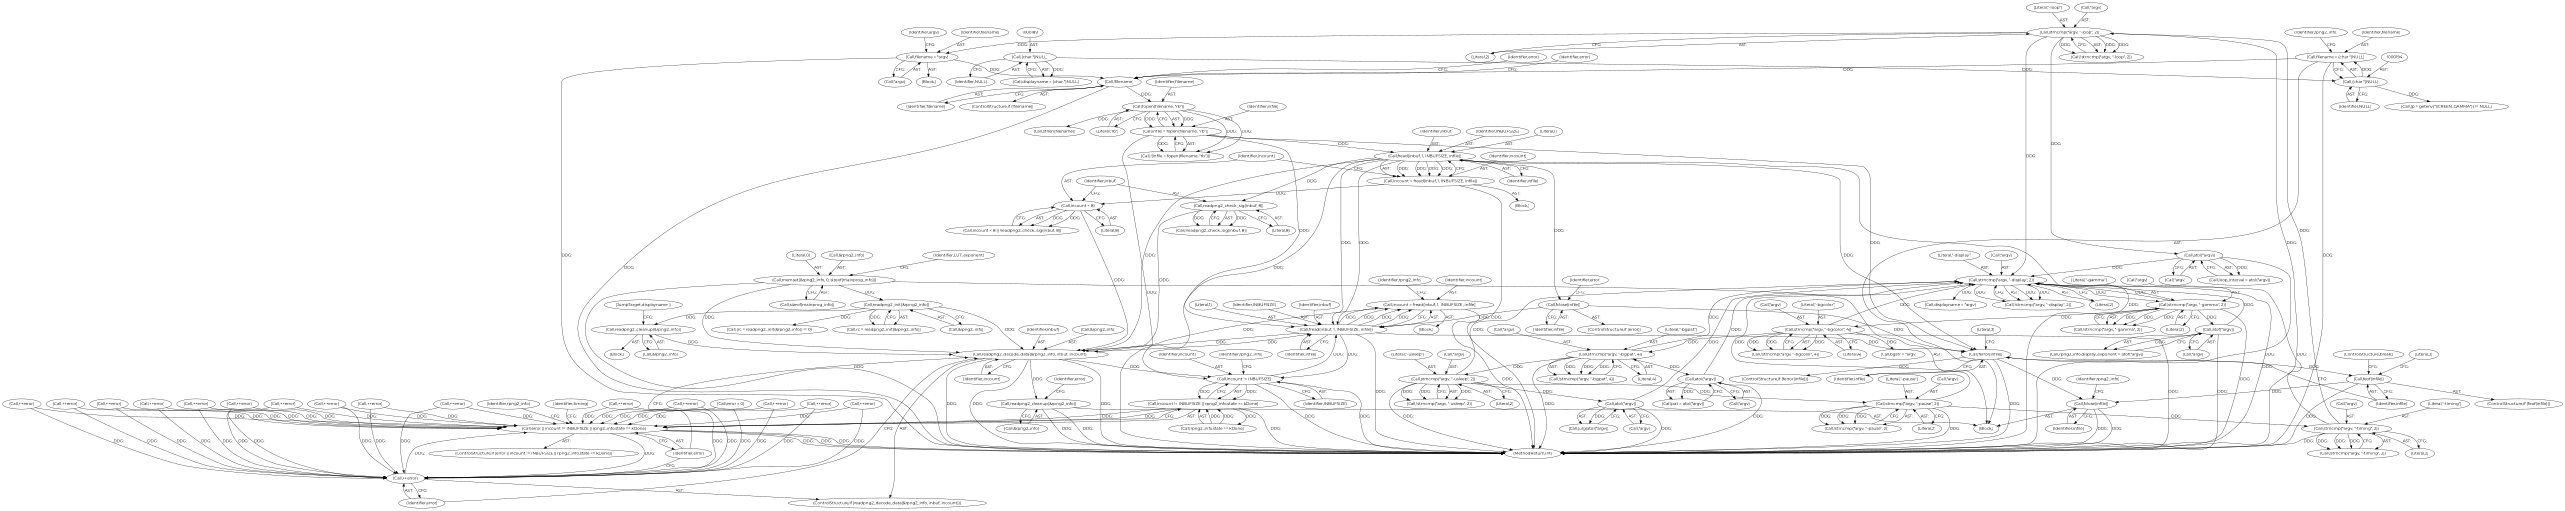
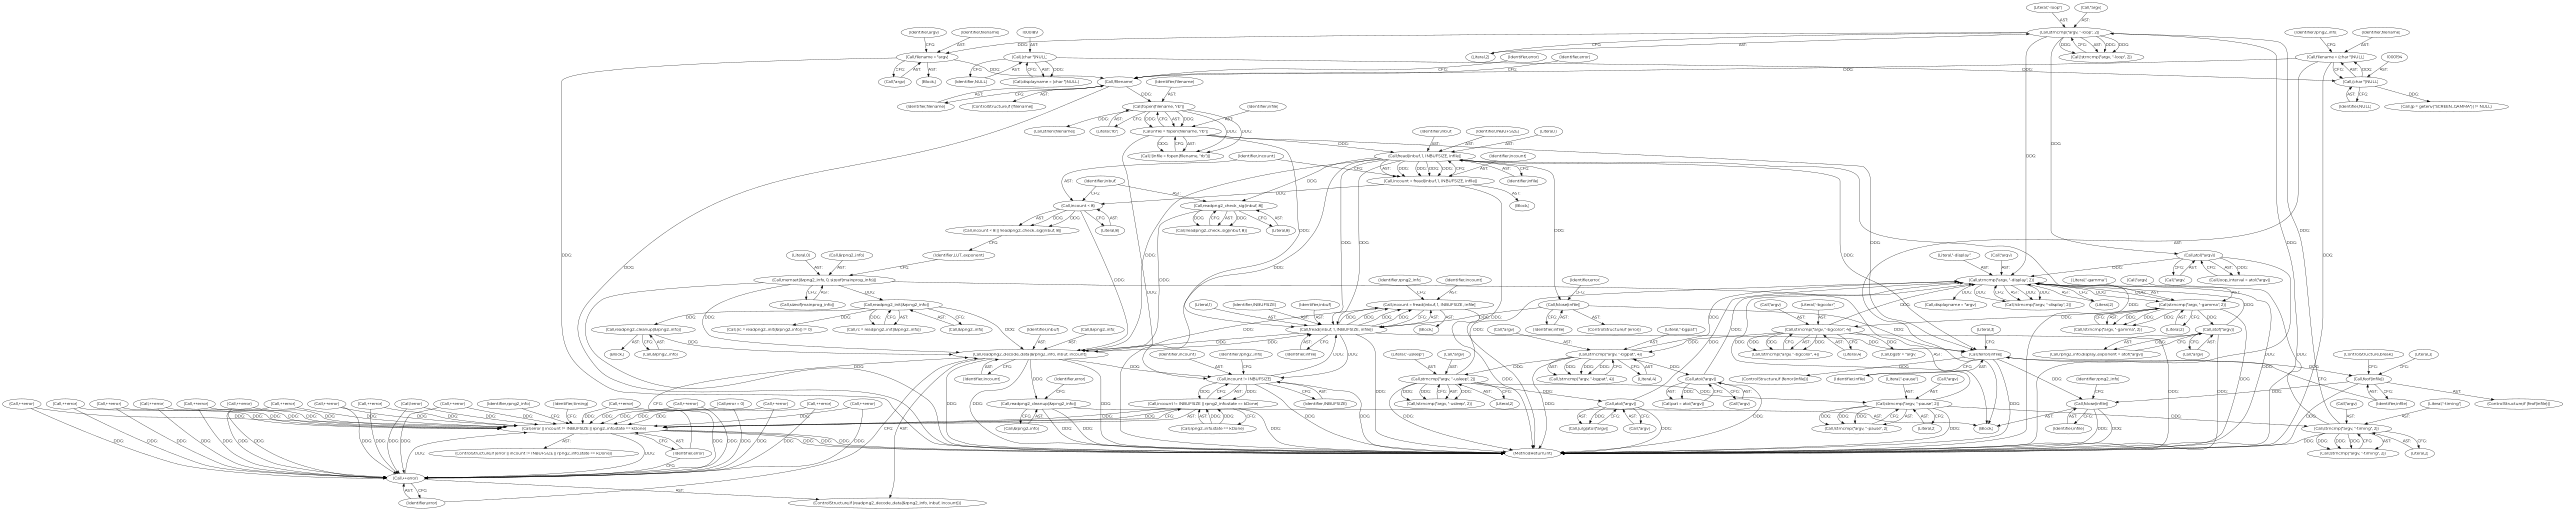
edge "(Call,incount < 8 || !readpng2_check_sig(inbuf, 8))" -> "(Call,incount < 8)": now "(Call,incount < 8 || !readpng2_check_sig(inbuf, 8))" -> "(Identifier,LUT_exponent)"
node "(JumpTarget,displayname :)": removed
node "(Call,!error)": added
edge "(Call,incount != INBUFSIZE || rpng2_info.state == kDone)" -> "(Call,rpng2_info.state == kDone)": label "DDG: " -> "CFG: "
